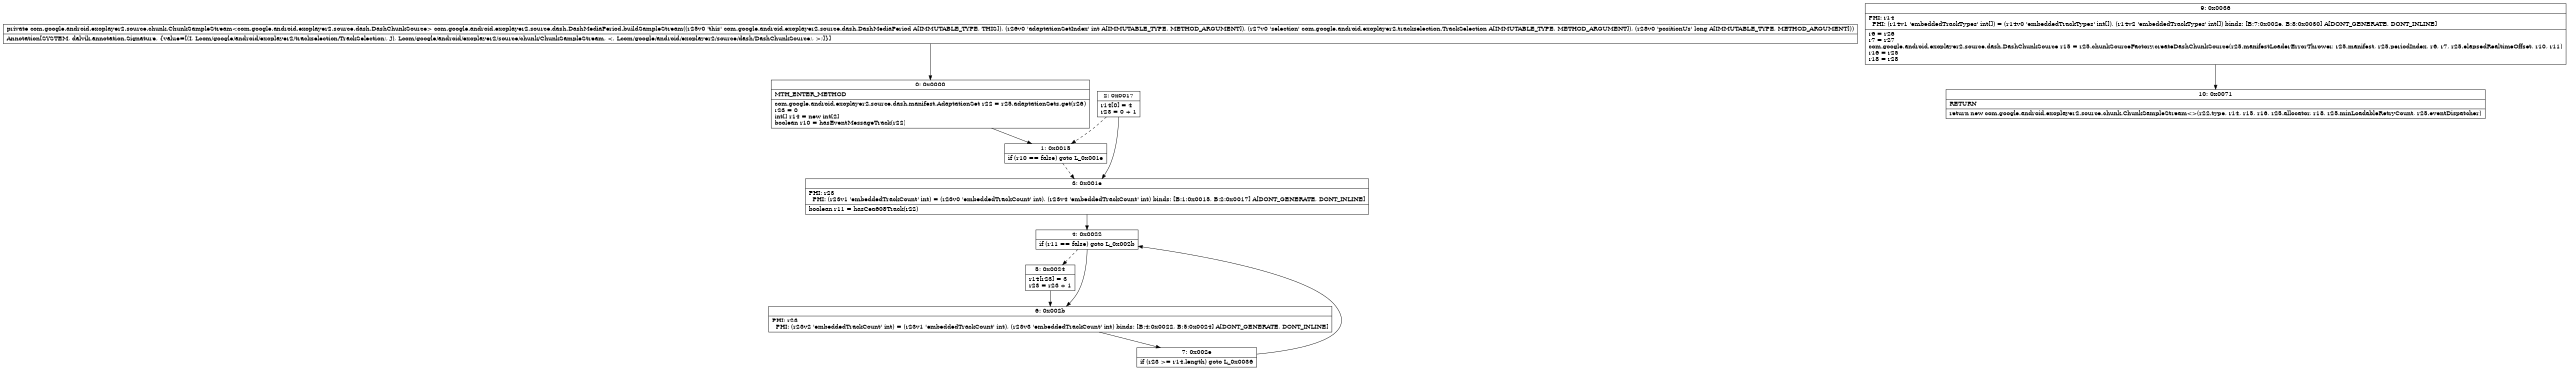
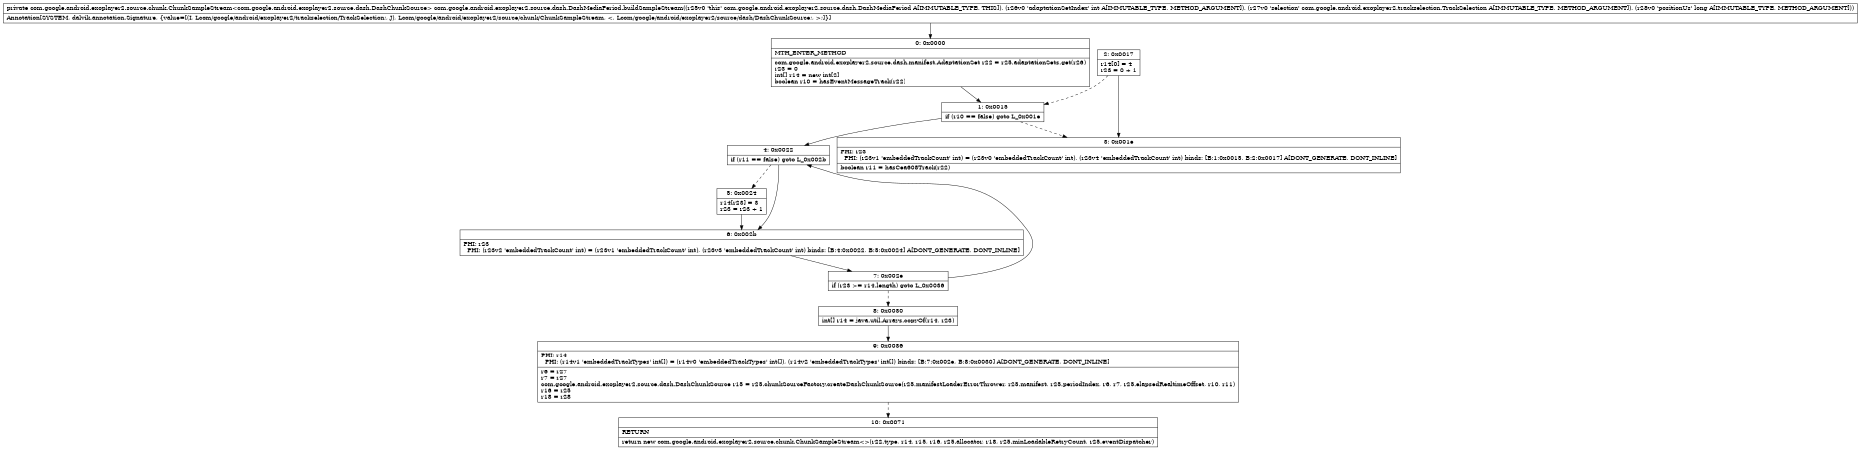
node "9: 0x0036": text "r6 = r26" -> "r6 = r27"
edge "9: 0x0036" -> "10: 0x0071": style solid -> dashed
edge "3: 0x001e" -> "4: 0x0022": now "1: 0x0015" -> "4: 0x0022"
node "8: 0x0030": added
